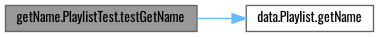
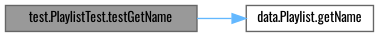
node "getName.PlaylistTest.testGetName": label "getName.PlaylistTest.testGetName" -> "test.PlaylistTest.testGetName"
